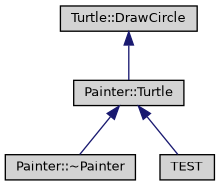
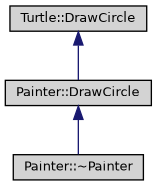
node "Painter::Turtle": label "Painter::Turtle" -> "Painter::DrawCircle"
node "TEST": removed
